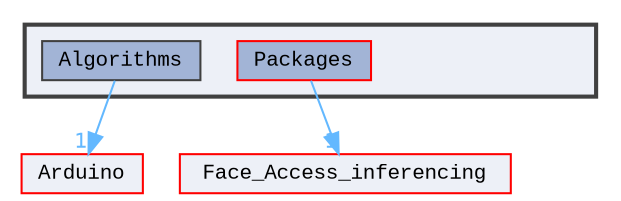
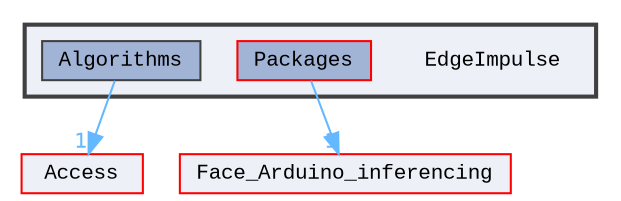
node "EdgeImpulse": added
node "Arduino": label "Arduino" -> "Access"
node "Face_Access_inferencing": label "Face_Access_inferencing" -> "Face_Arduino_inferencing"
